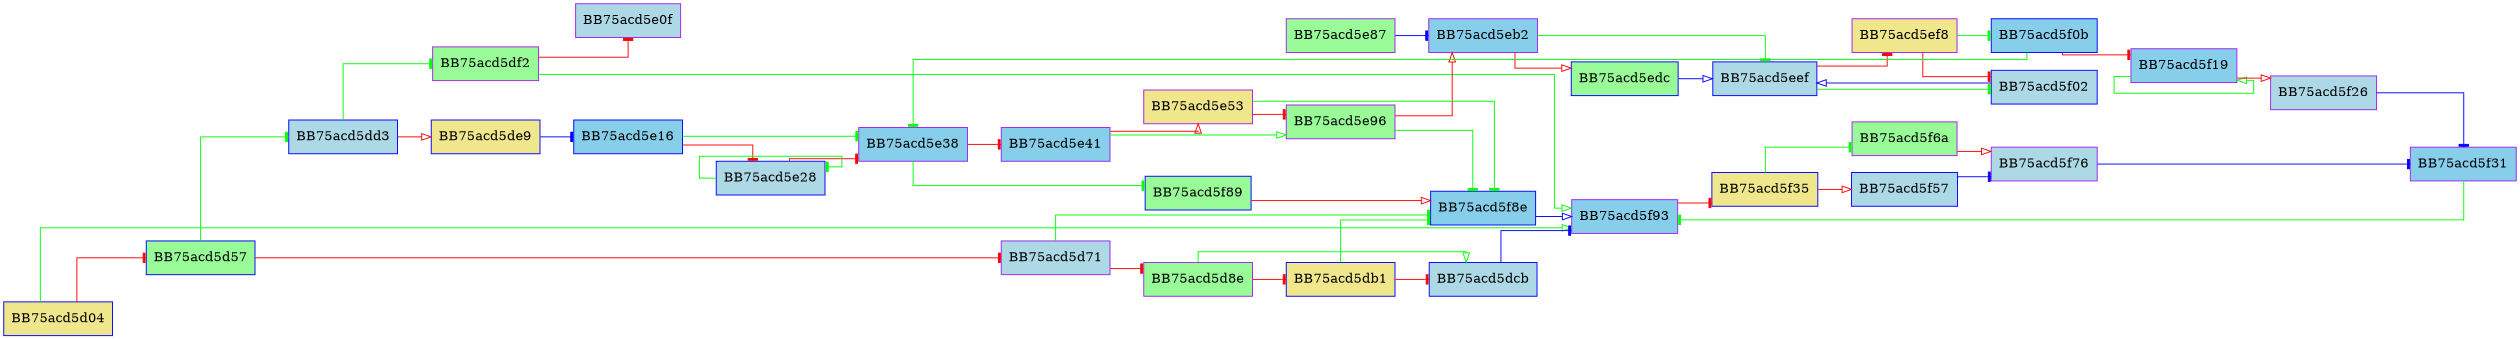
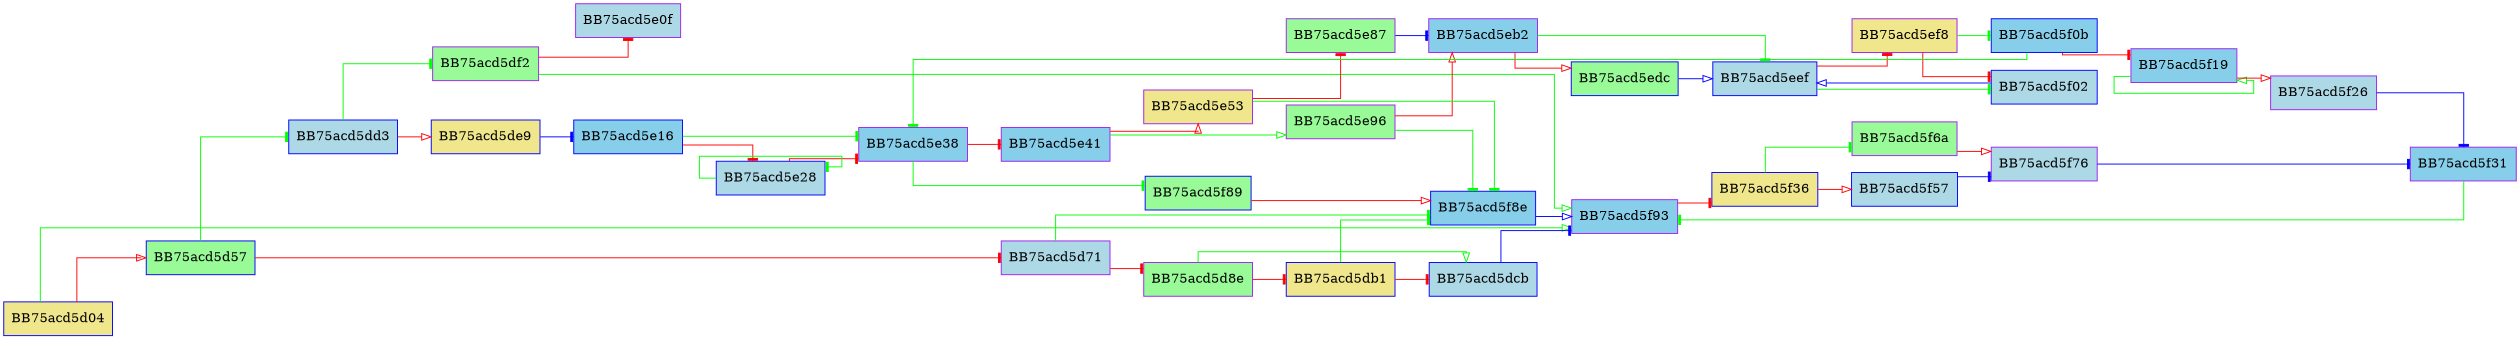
edge "BB75acd5e53" -> "BB75acd5e96": now "BB75acd5e53" -> "BB75acd5e87"
node "BB75acd5f35": label "BB75acd5f35" -> "BB75acd5f36"
edge "BB75acd5d04" -> "BB75acd5d57": arrowhead tee -> onormal
